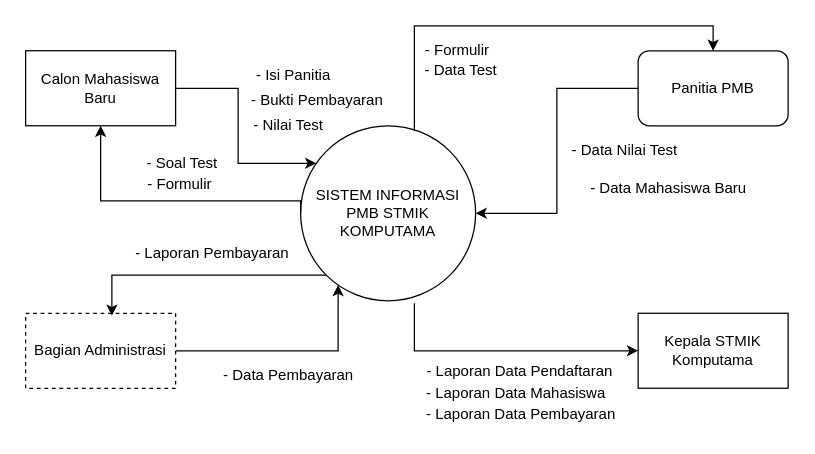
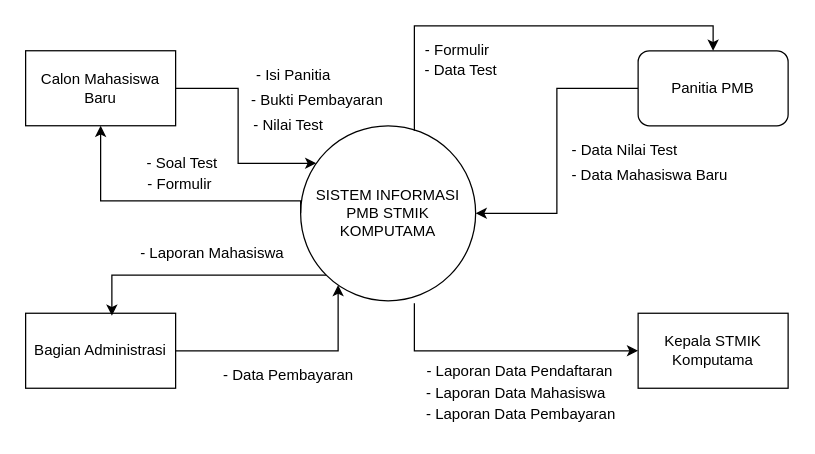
node "- Data Mahasiswa Baru": moved (668, 188) -> (649, 176)
node "- Laporan Pembayaran": label "- Laporan Pembayaran" -> "- Laporan Mahasiswa"
node "Bagian Administrasi": style dashed -> solid
